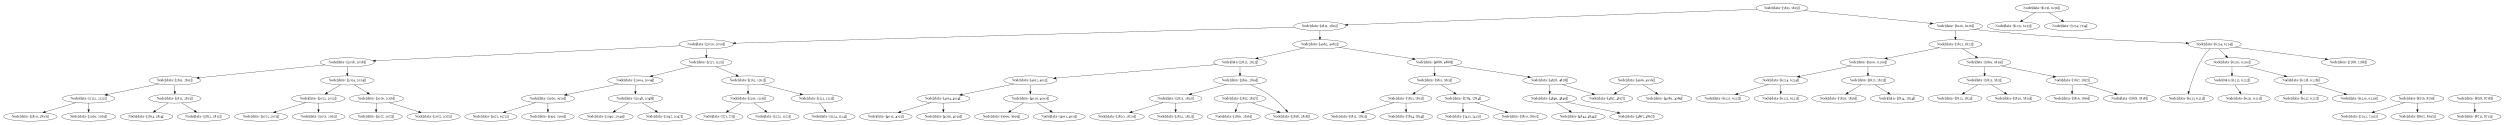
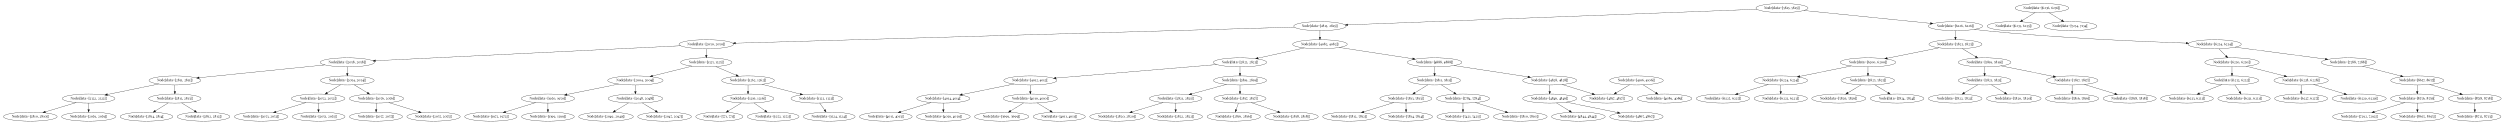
edge "Node{data=[6234, 6234]}" -> "Node{data=[6233, 6233]}": now "Node{data=[6232, 6232]}" -> "Node{data=[6233, 6233]}"
node "Node{data=[8657, 8657]}": added
edge "Node{data=[2819, 2819]}" -> "Node{data=[2818, 2818]}": now "Node{data=[2819, 2819]}" -> "Node{data=[2817, 2817]}"
